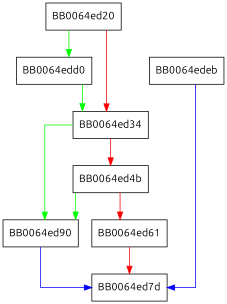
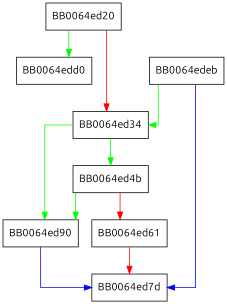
edge "BB0064edd0" -> "BB0064ed34": now "BB0064edeb" -> "BB0064ed34"
edge "BB0064ed34" -> "BB0064ed4b": color red -> green
